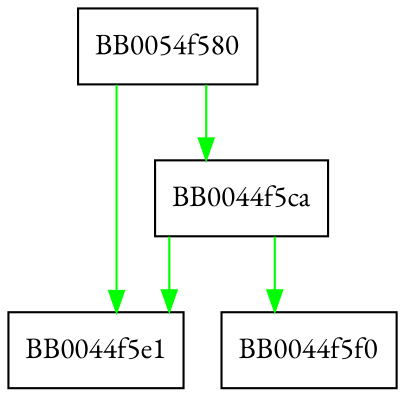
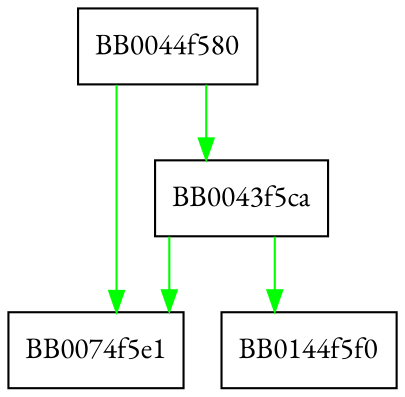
node "BB0054f580": label "BB0054f580" -> "BB0044f580"
node "BB0044f5ca": label "BB0044f5ca" -> "BB0043f5ca"
node "BB0044f5e1": label "BB0044f5e1" -> "BB0074f5e1"
node "BB0044f5f0": label "BB0044f5f0" -> "BB0144f5f0"
